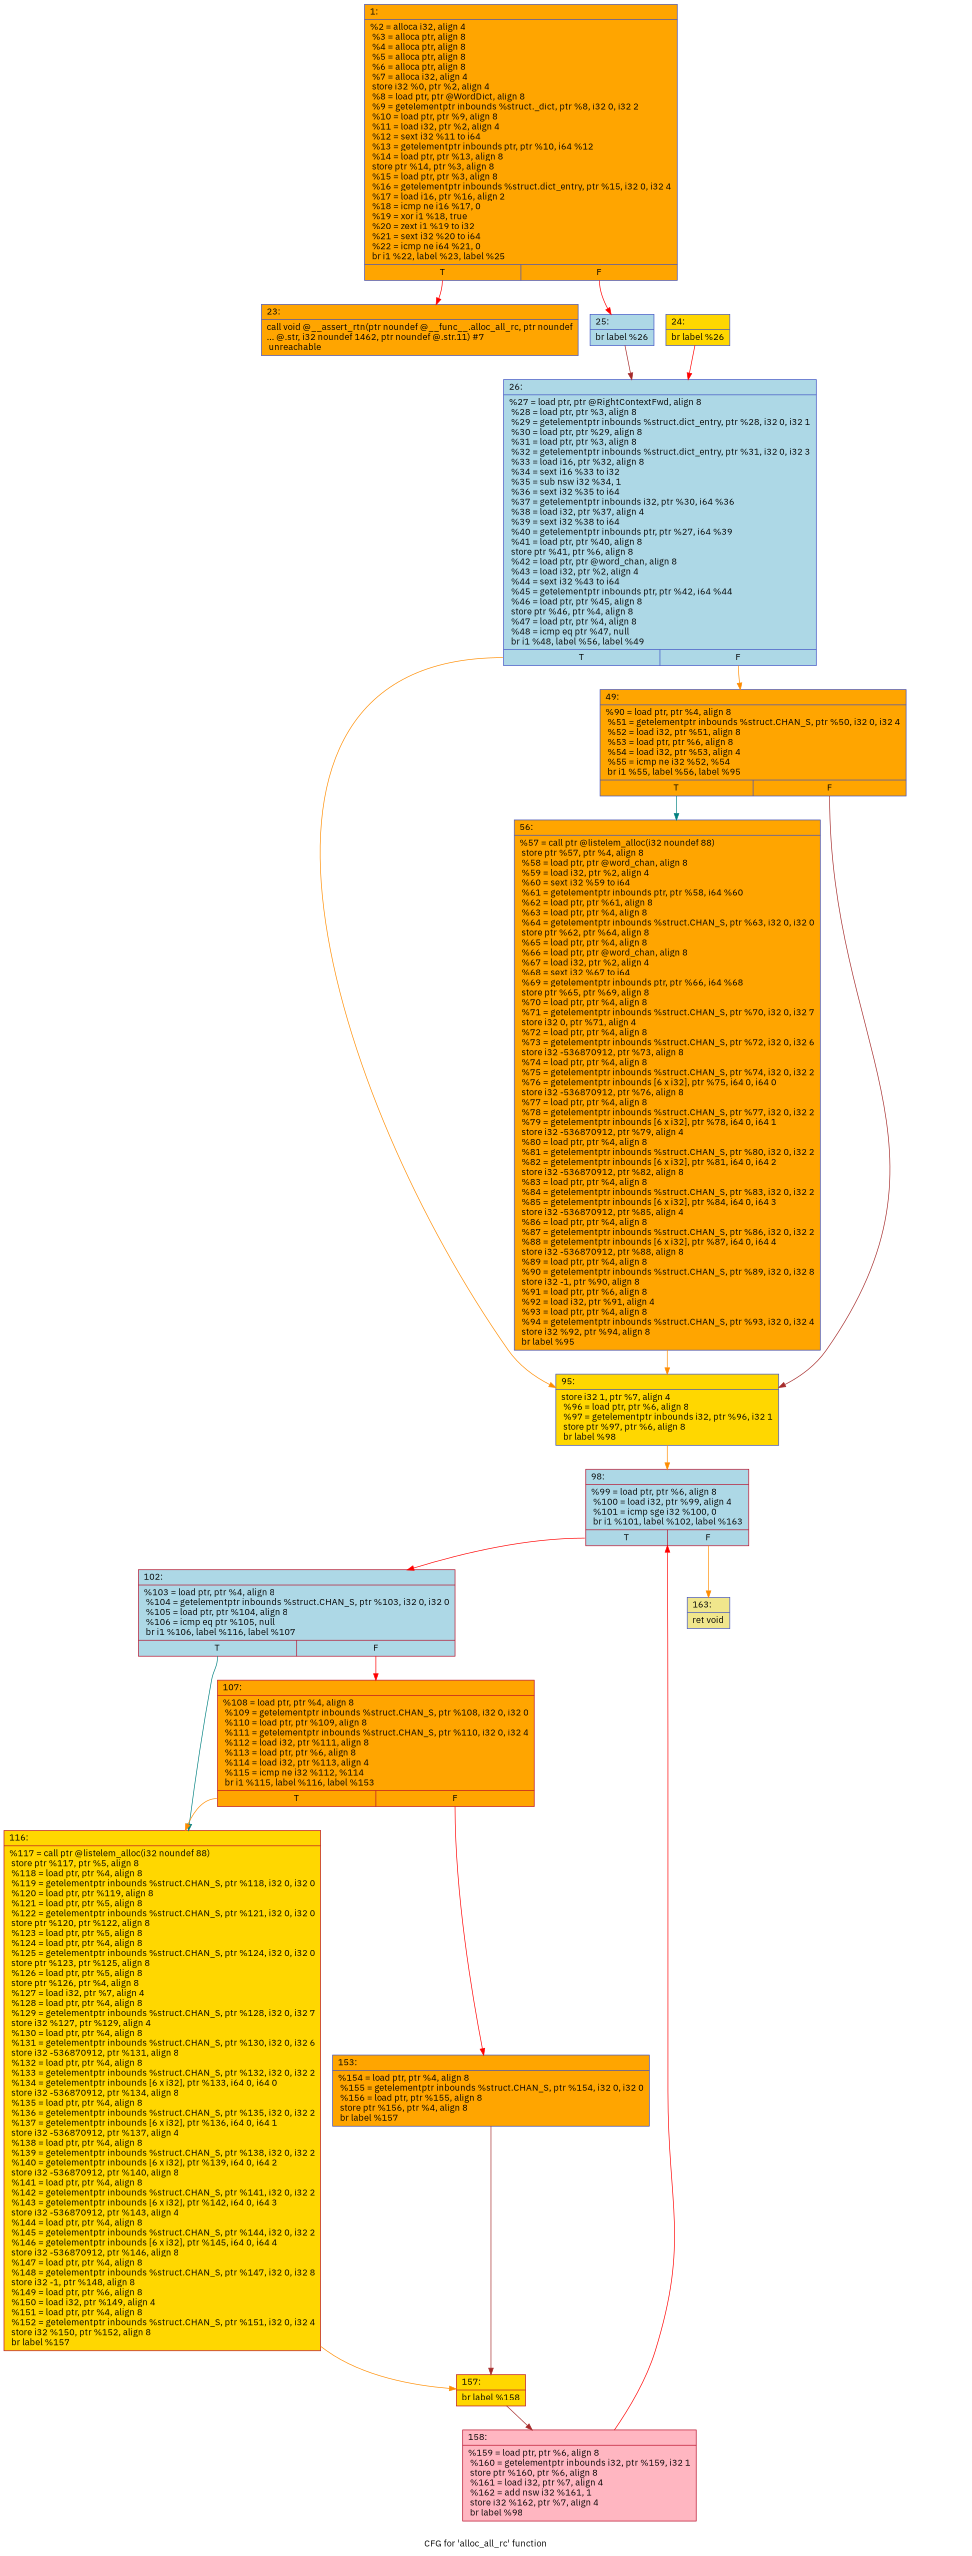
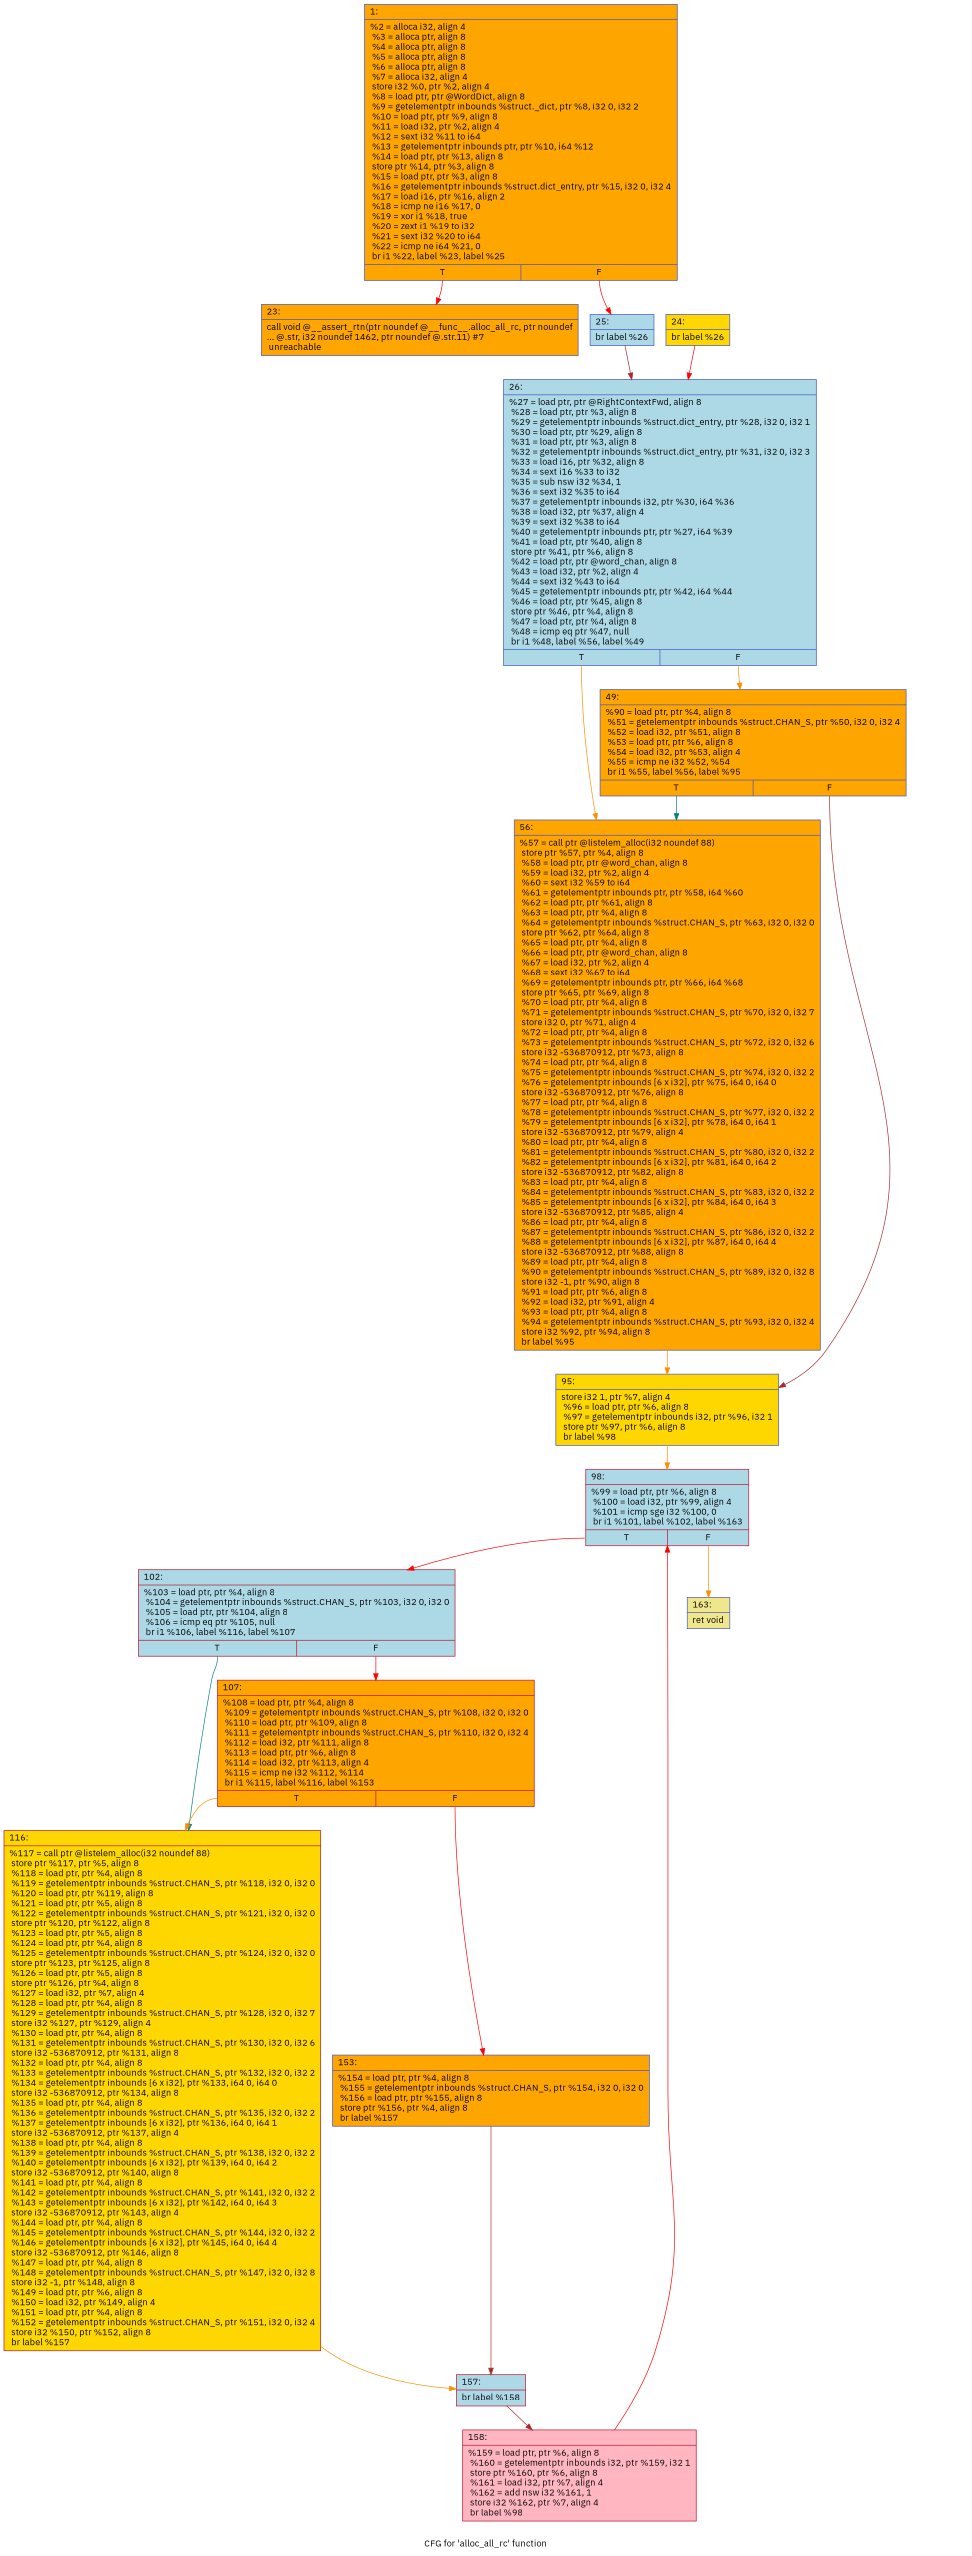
edge "26:" -> "95:": now "26:" -> "56:"
node "157:": fillcolor gold -> lightblue
